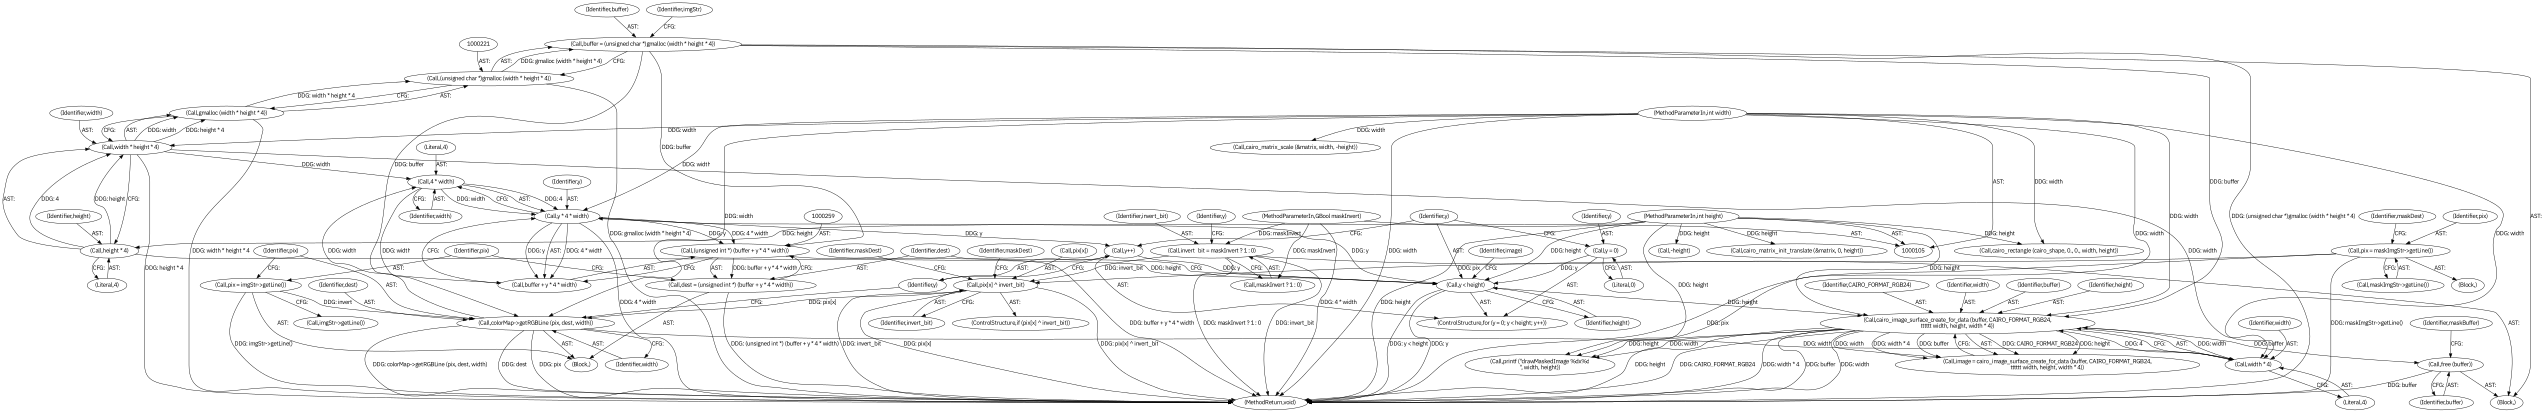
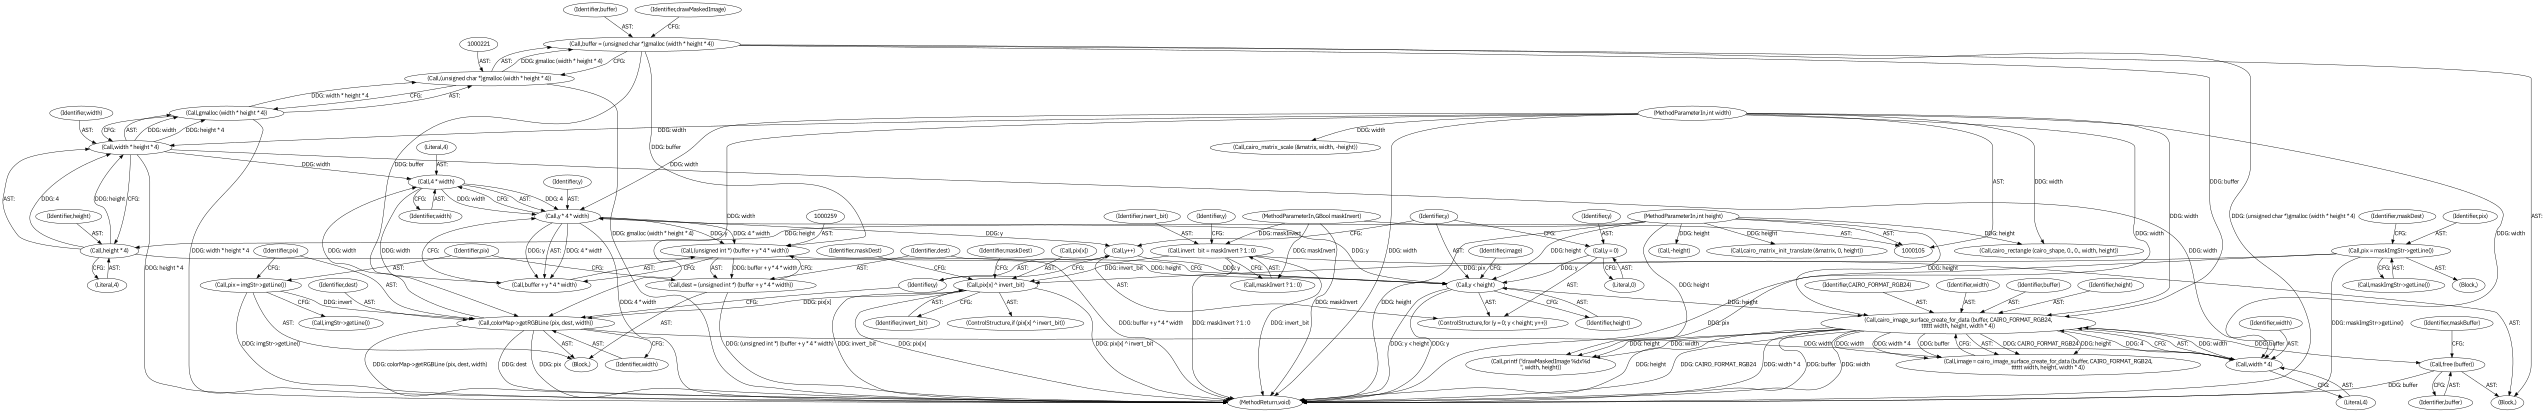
node "(Identifier,imgStr)": label "(Identifier,imgStr)" -> "(Identifier,drawMaskedImage)"
edge "(MethodParameterIn,GBool maskInvert)" -> "(MethodReturn,void)": label "DDG: 4 * width" -> "DDG: maskInvert"
